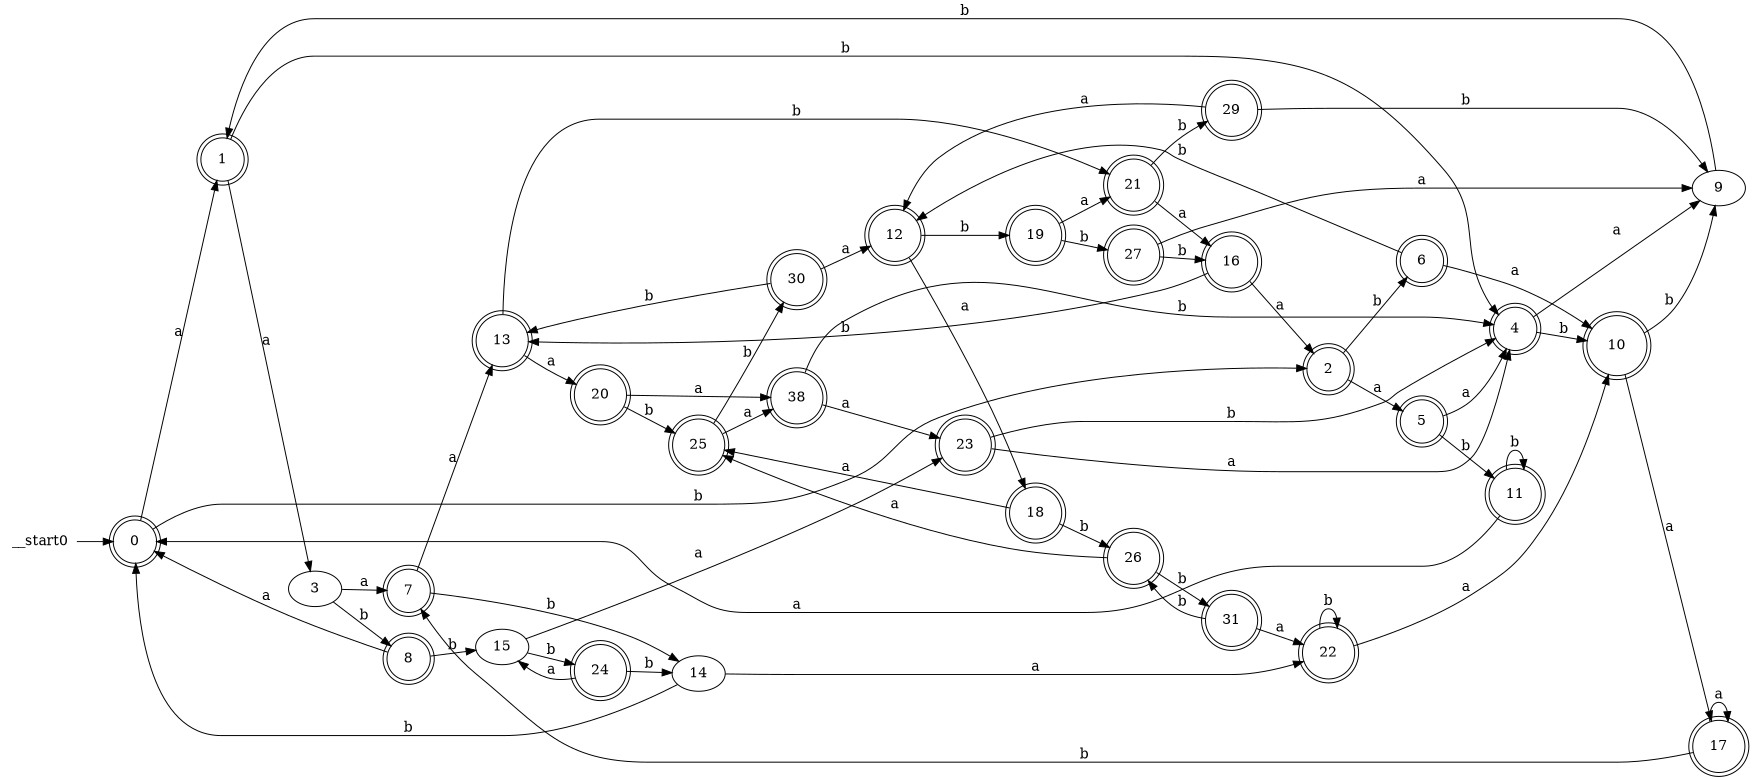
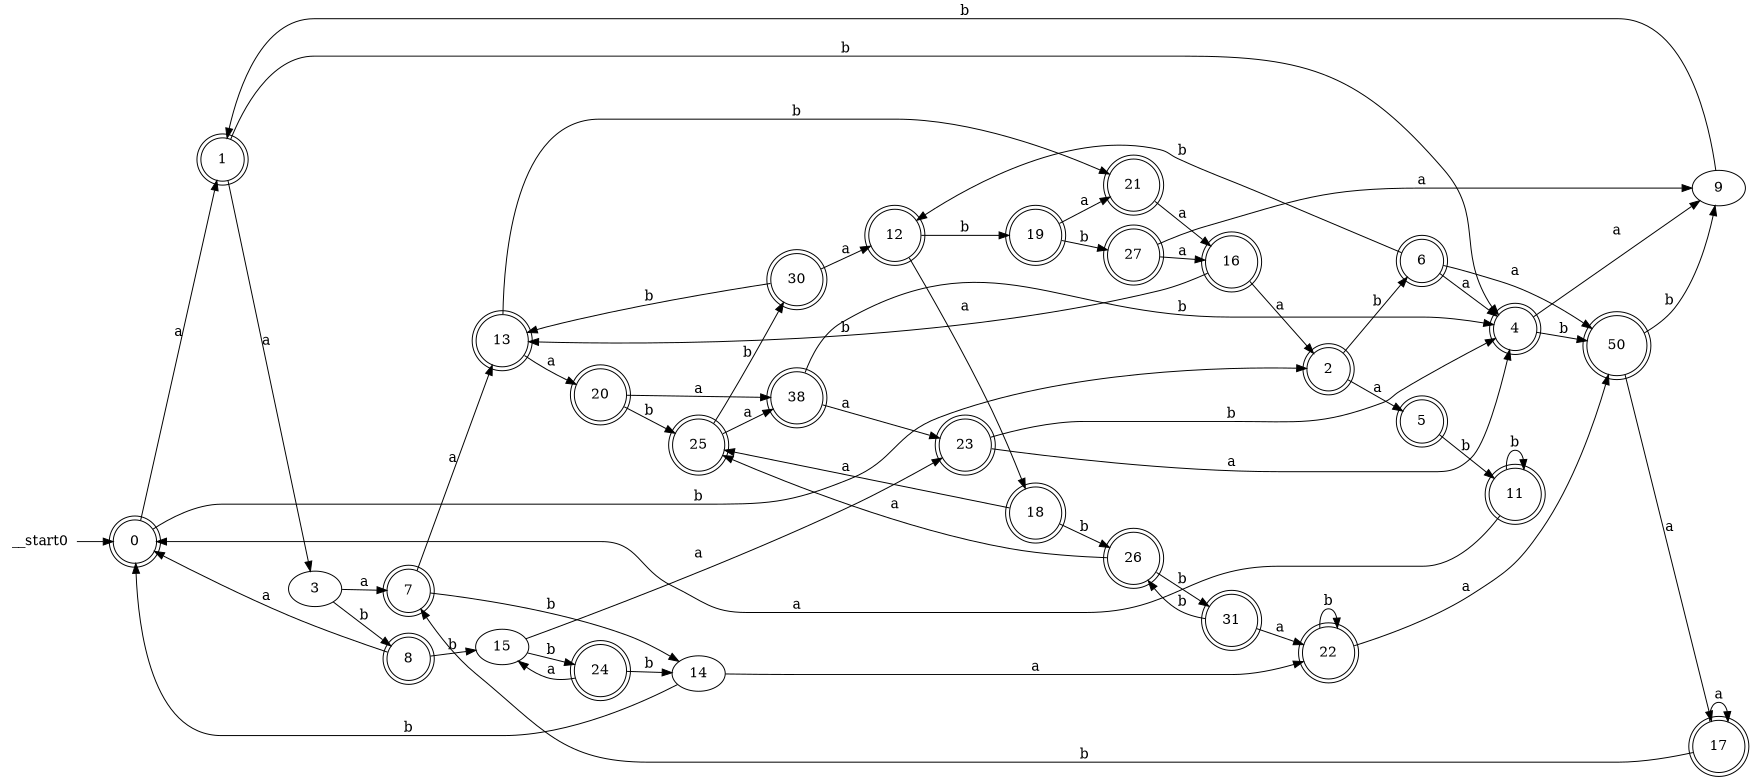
node "29": removed
edge "27" -> "16": label "b" -> "a"
node "10": label "10" -> "50"
edge "5" -> "4": now "6" -> "4"
